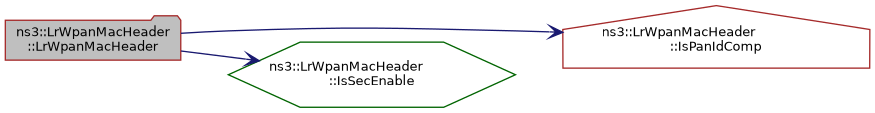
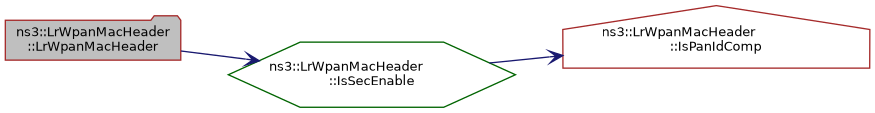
edge "ns3::LrWpanMacHeader ::LrWpanMacHeader" -> "ns3::LrWpanMacHeader ::IsPanIdComp": now "ns3::LrWpanMacHeader ::IsSecEnable" -> "ns3::LrWpanMacHeader ::IsPanIdComp"
